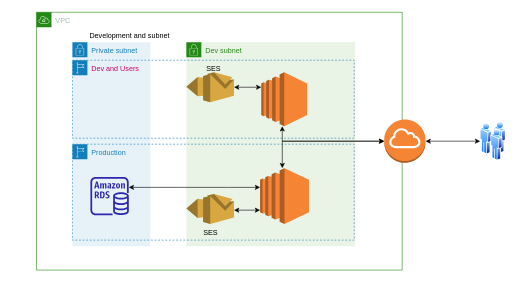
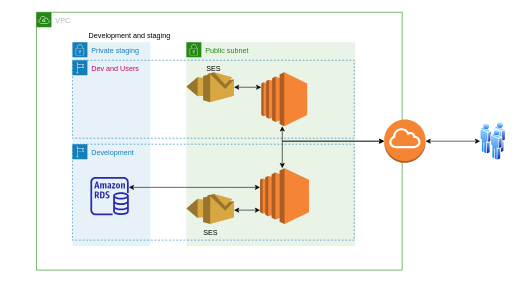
node "Development and subnet": label "Development and subnet" -> "Development and staging"
node "Private subnet": label "Private subnet" -> "Private staging"
node "Dev subnet": label "Dev subnet" -> "Public subnet"
node "Production": label "Production" -> "Development"
